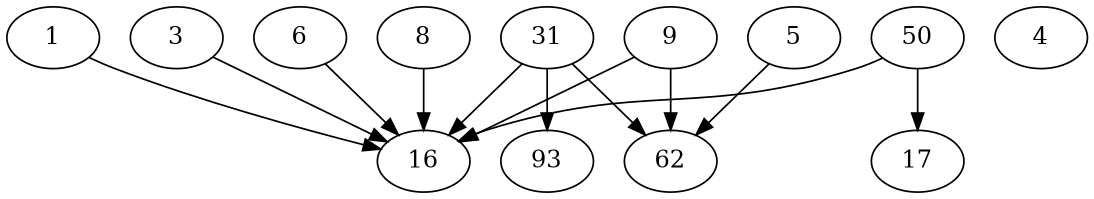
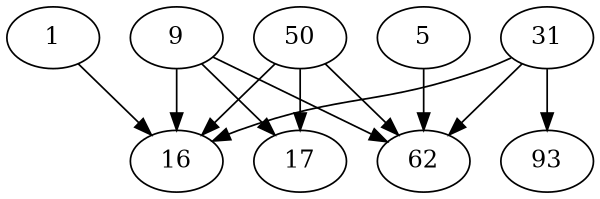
node "3": removed
node "6": removed
node "8": removed
node "4": removed
edge "50" -> "62": added
edge "9" -> "17": added
